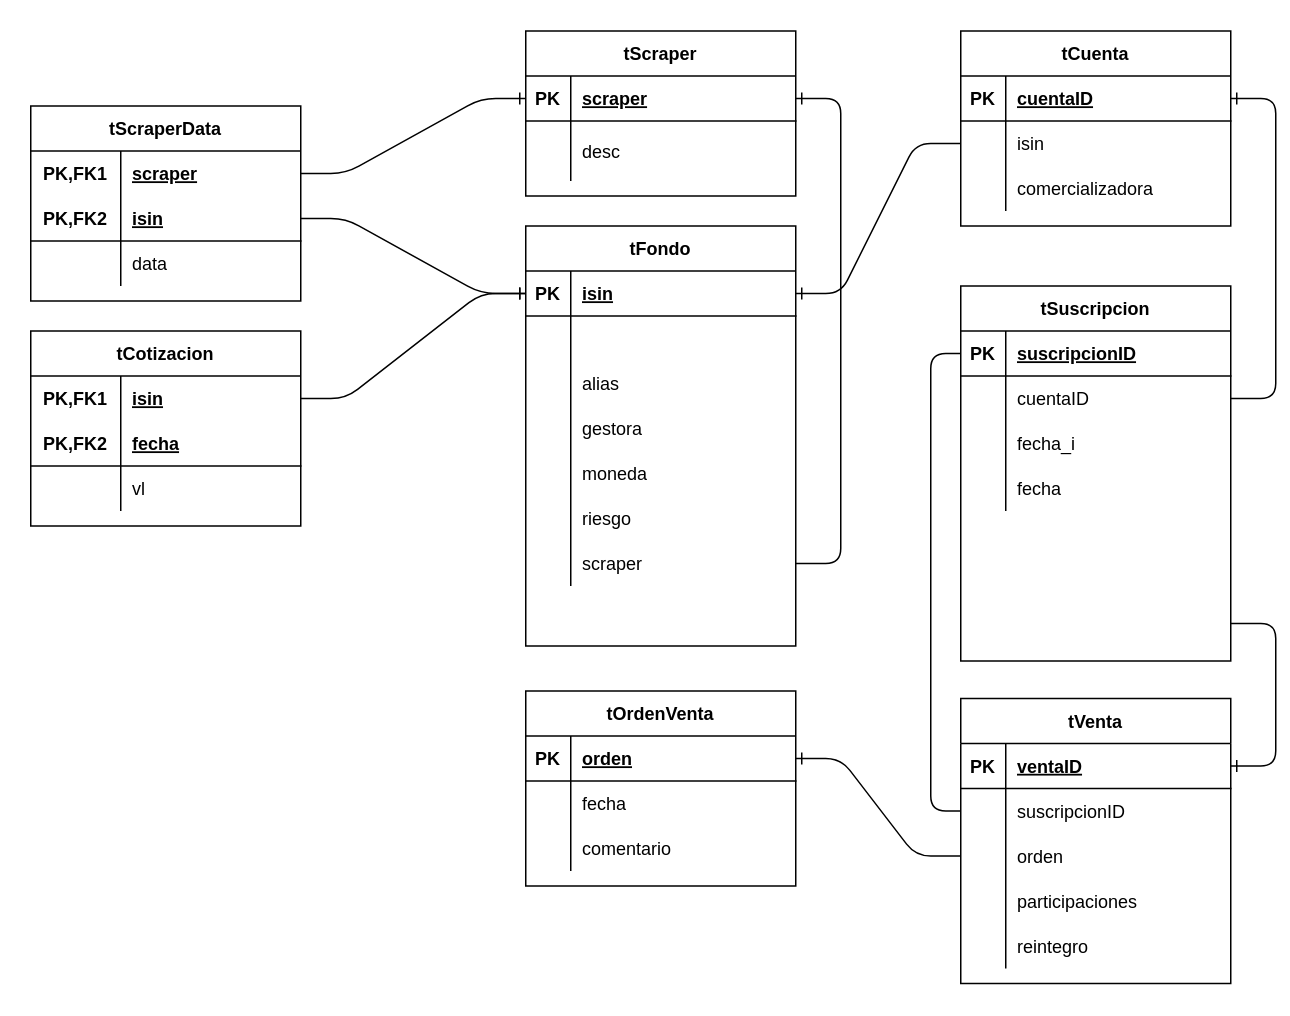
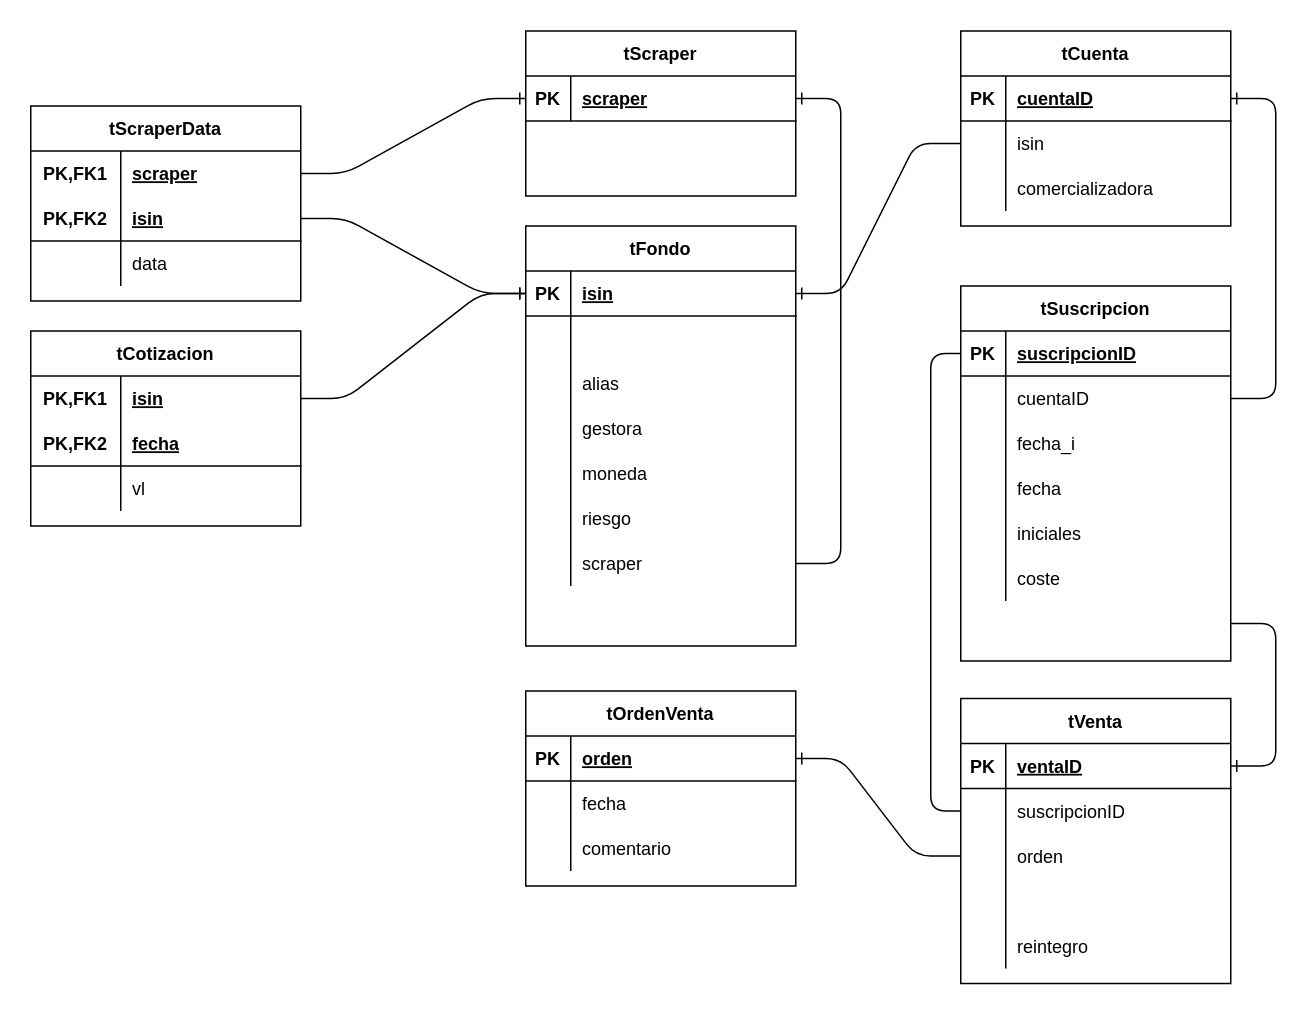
node "desc": removed
node "iniciales": added
node "coste": added
node "participaciones": removed
